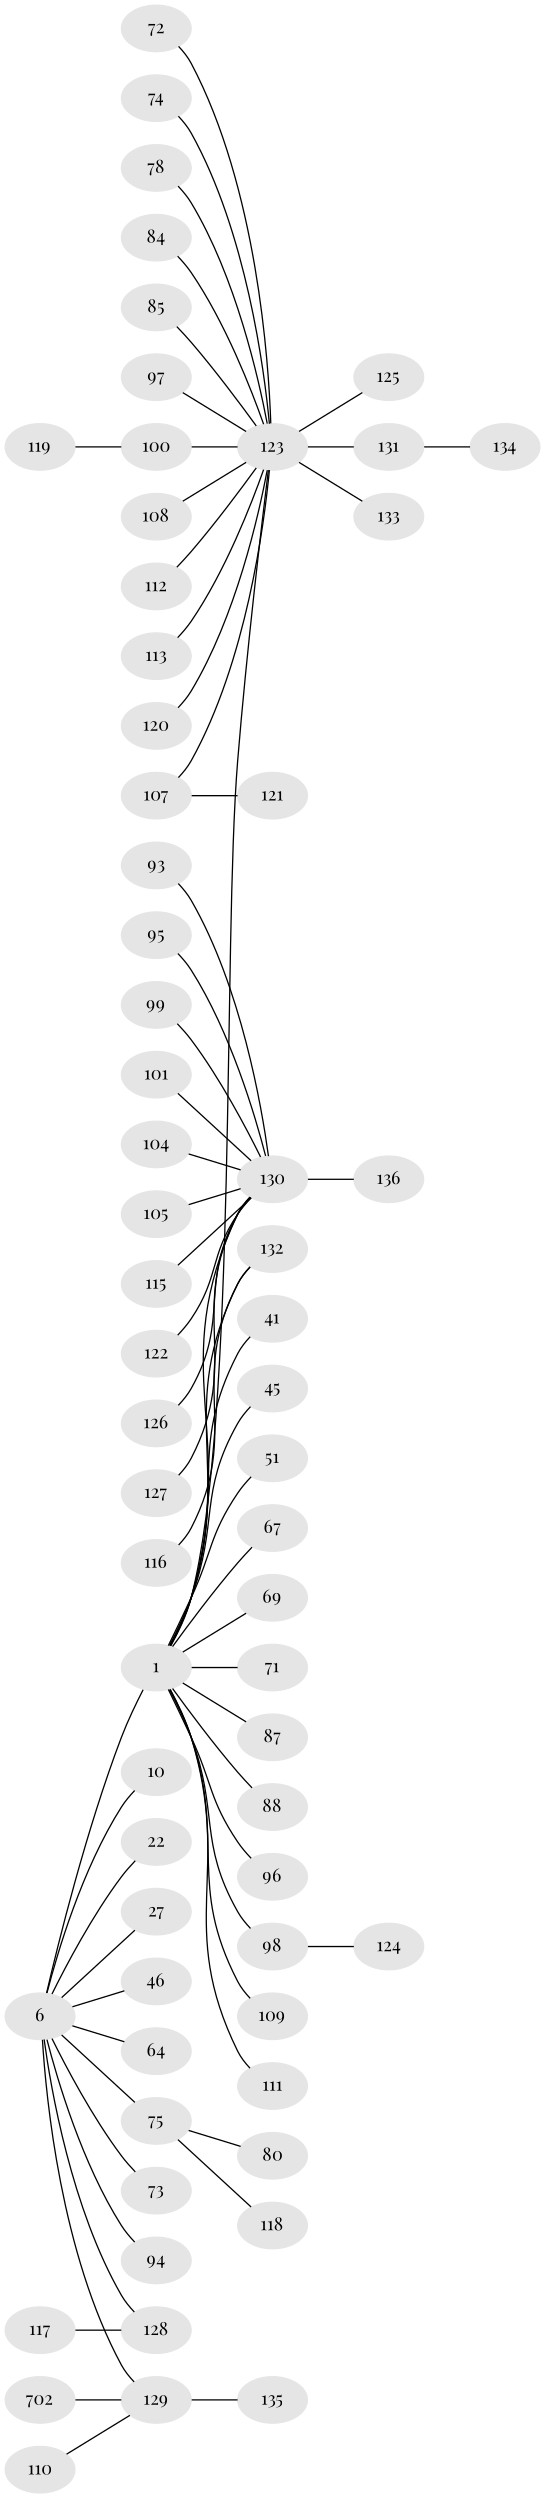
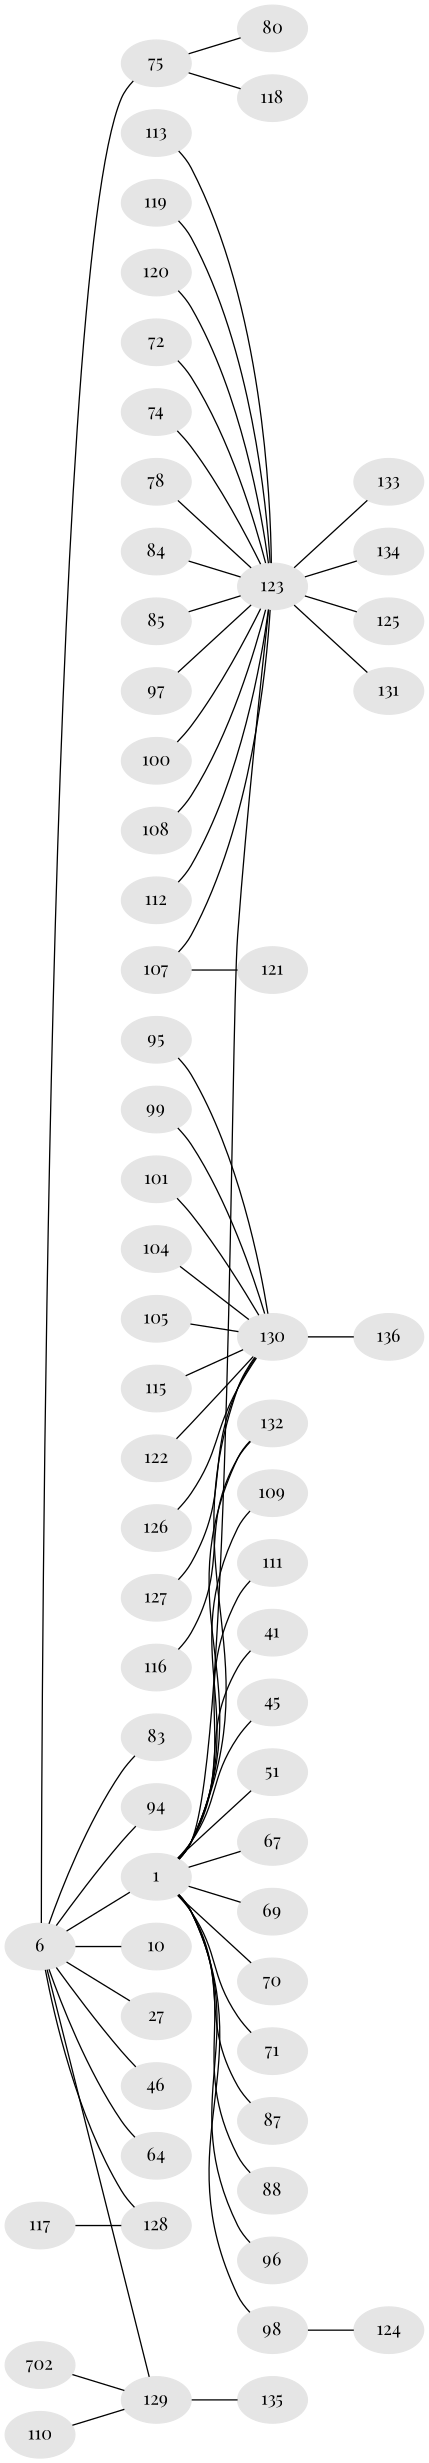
edge "119" -- "100": now "119" -- "123"
edge "131" -- "134": now "123" -- "134"
node "93": removed
node "22": removed
node "70": added
node "73": label "73" -> "83"
